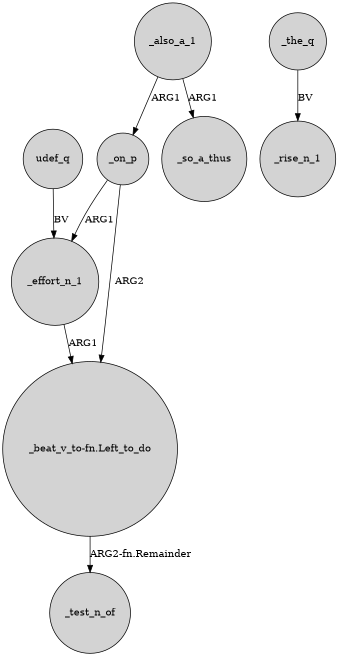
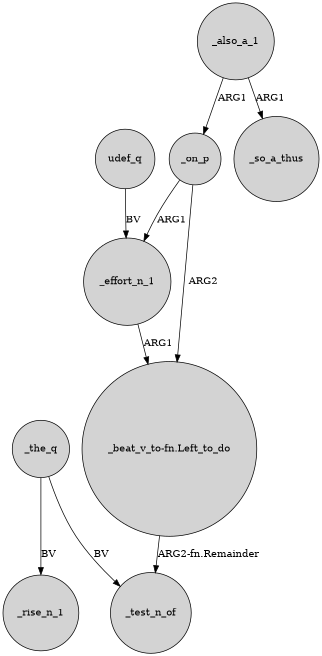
edge "_the_q" -> "_test_n_of": added, label "BV"
